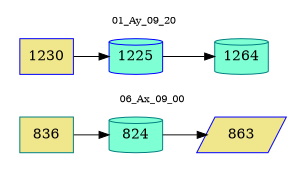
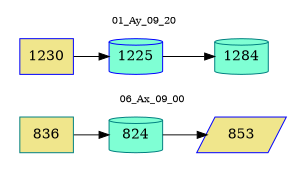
node "1264": label "1264" -> "1284"
node "863": label "863" -> "853"
